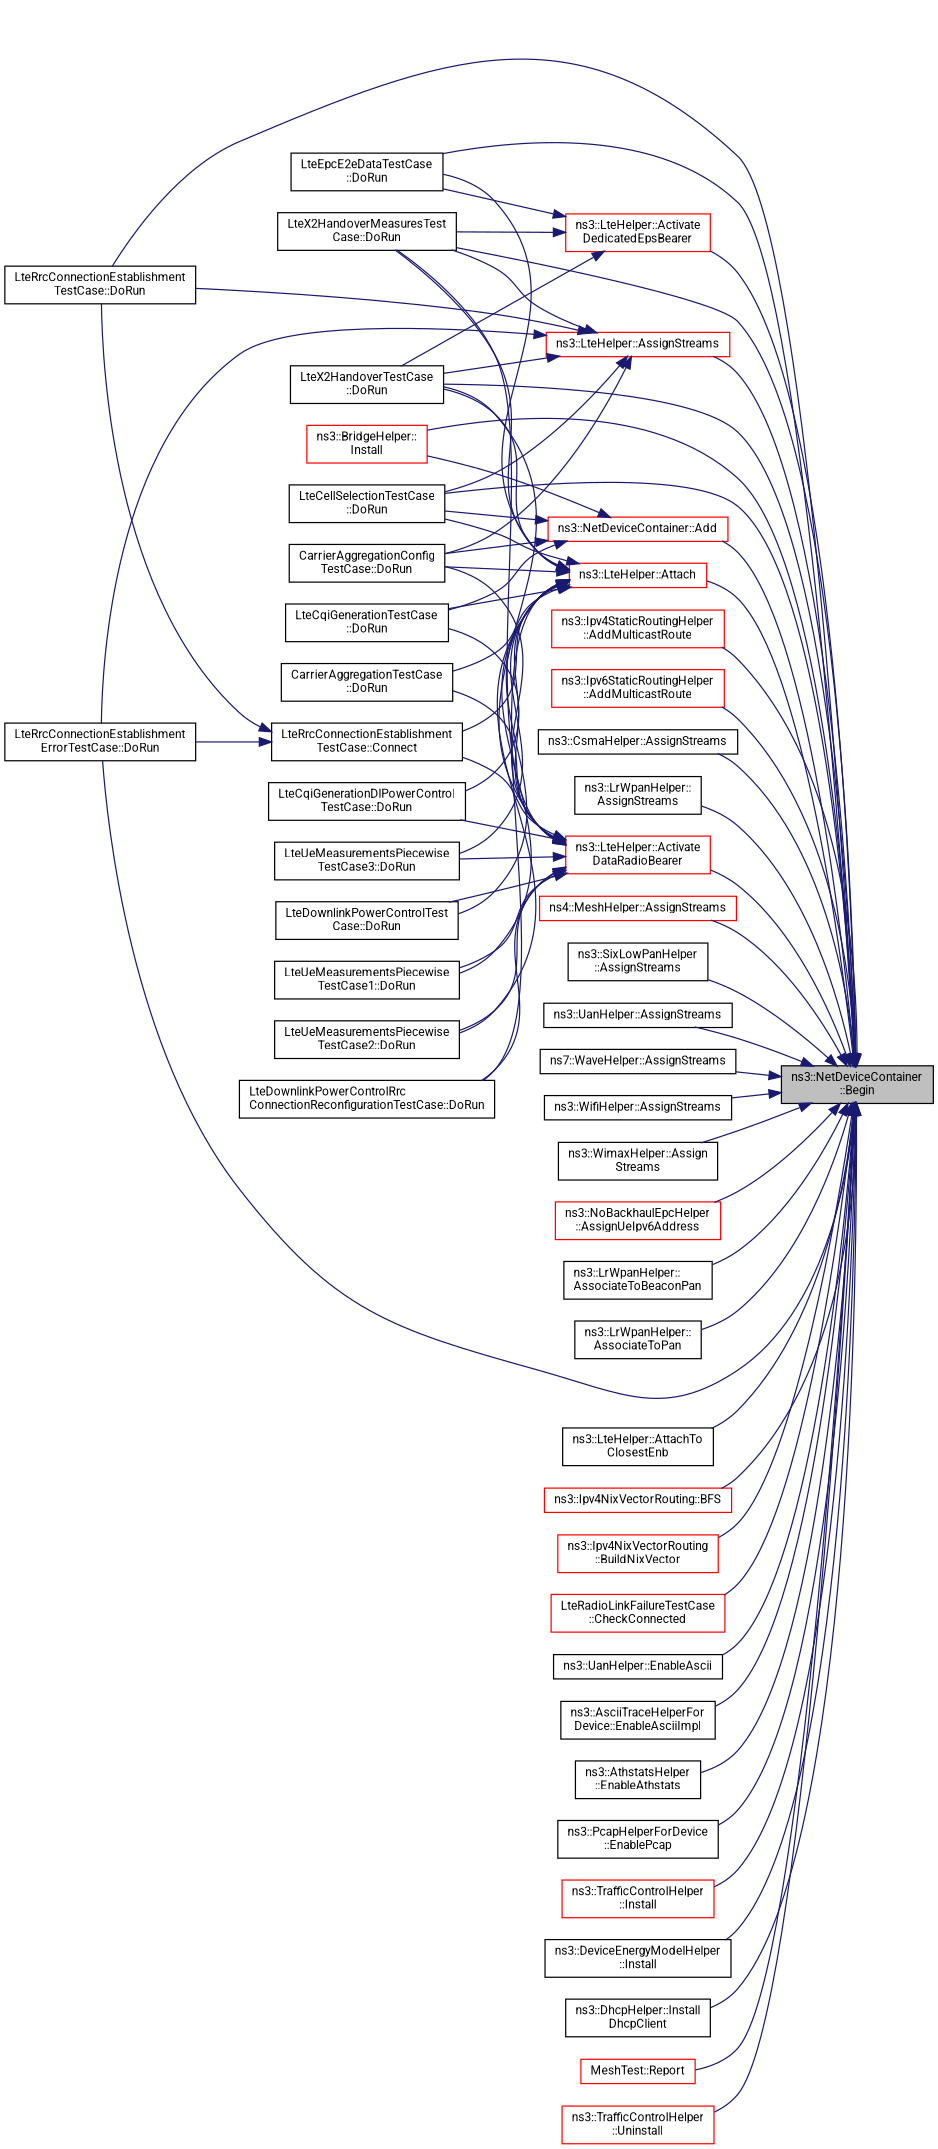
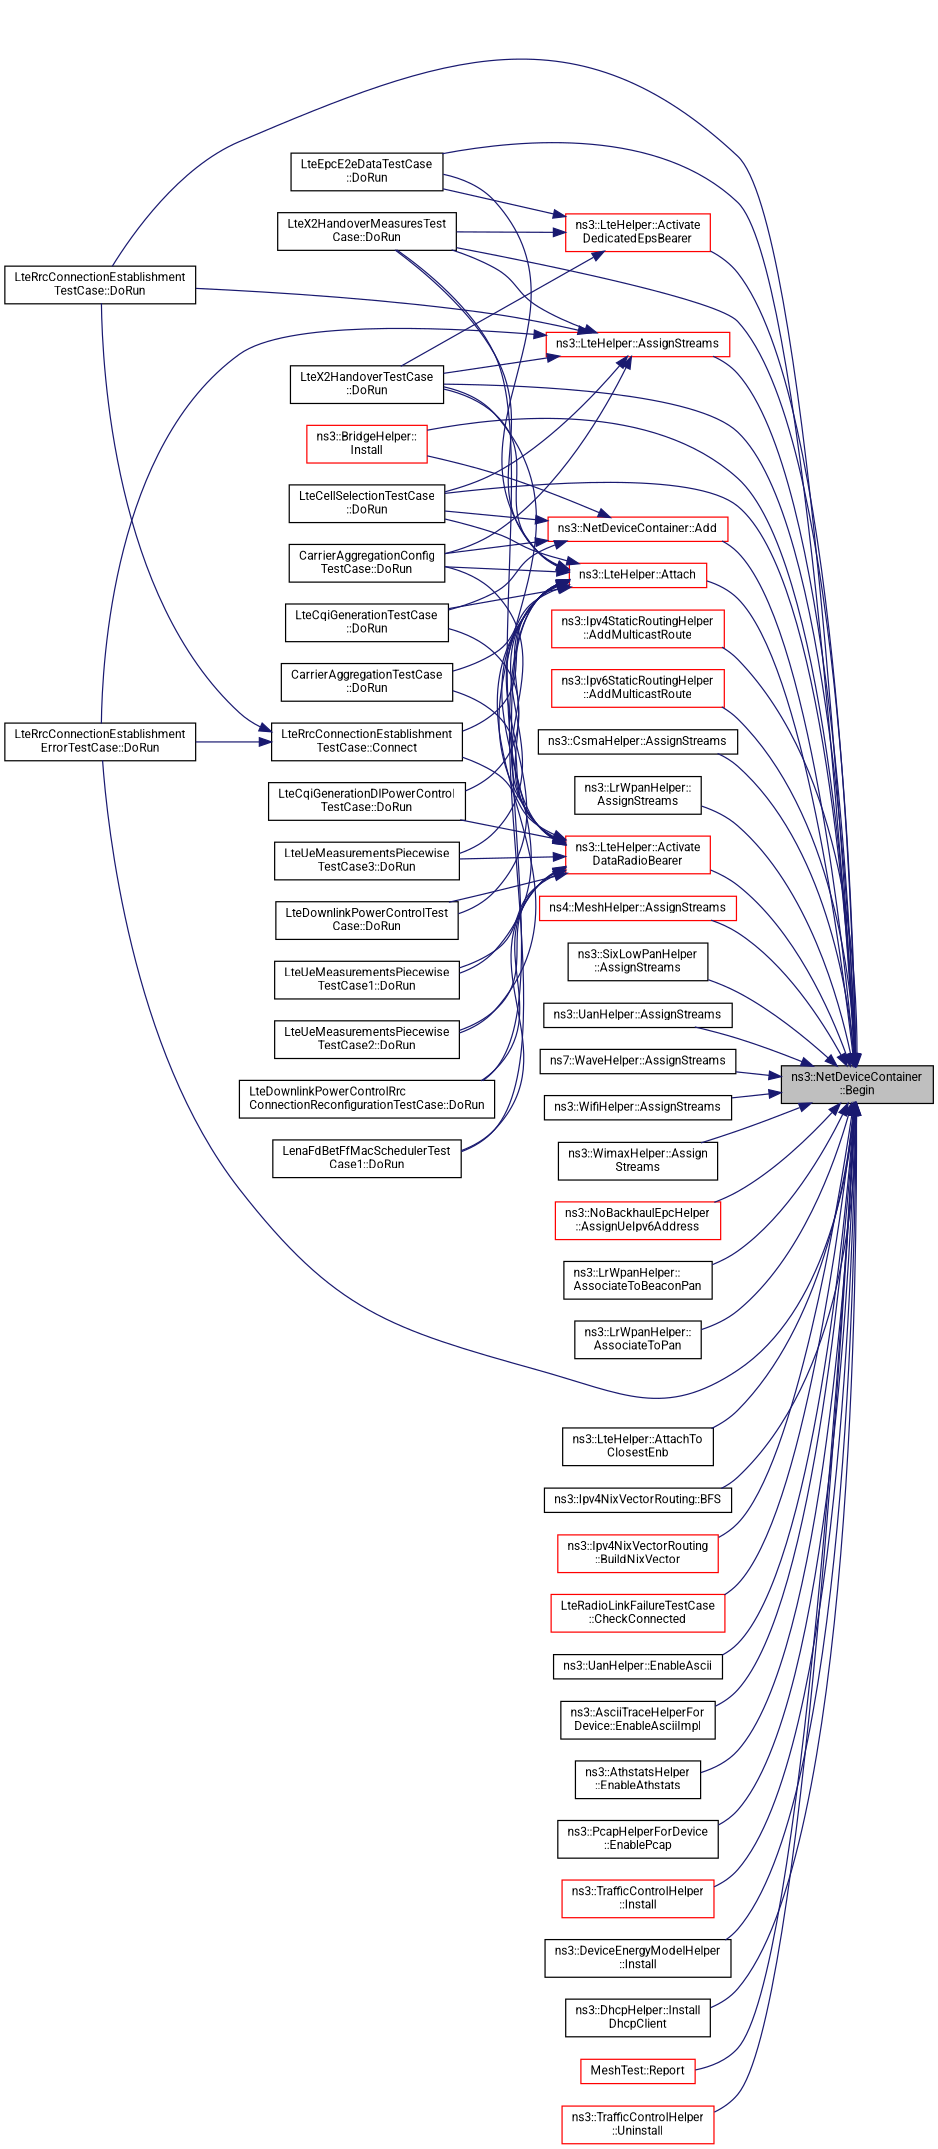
node "LenaFdBetFfMacSchedulerTest Case1::DoRun": added
node "ns3::Ipv4NixVectorRouting::BFS": color red -> black
